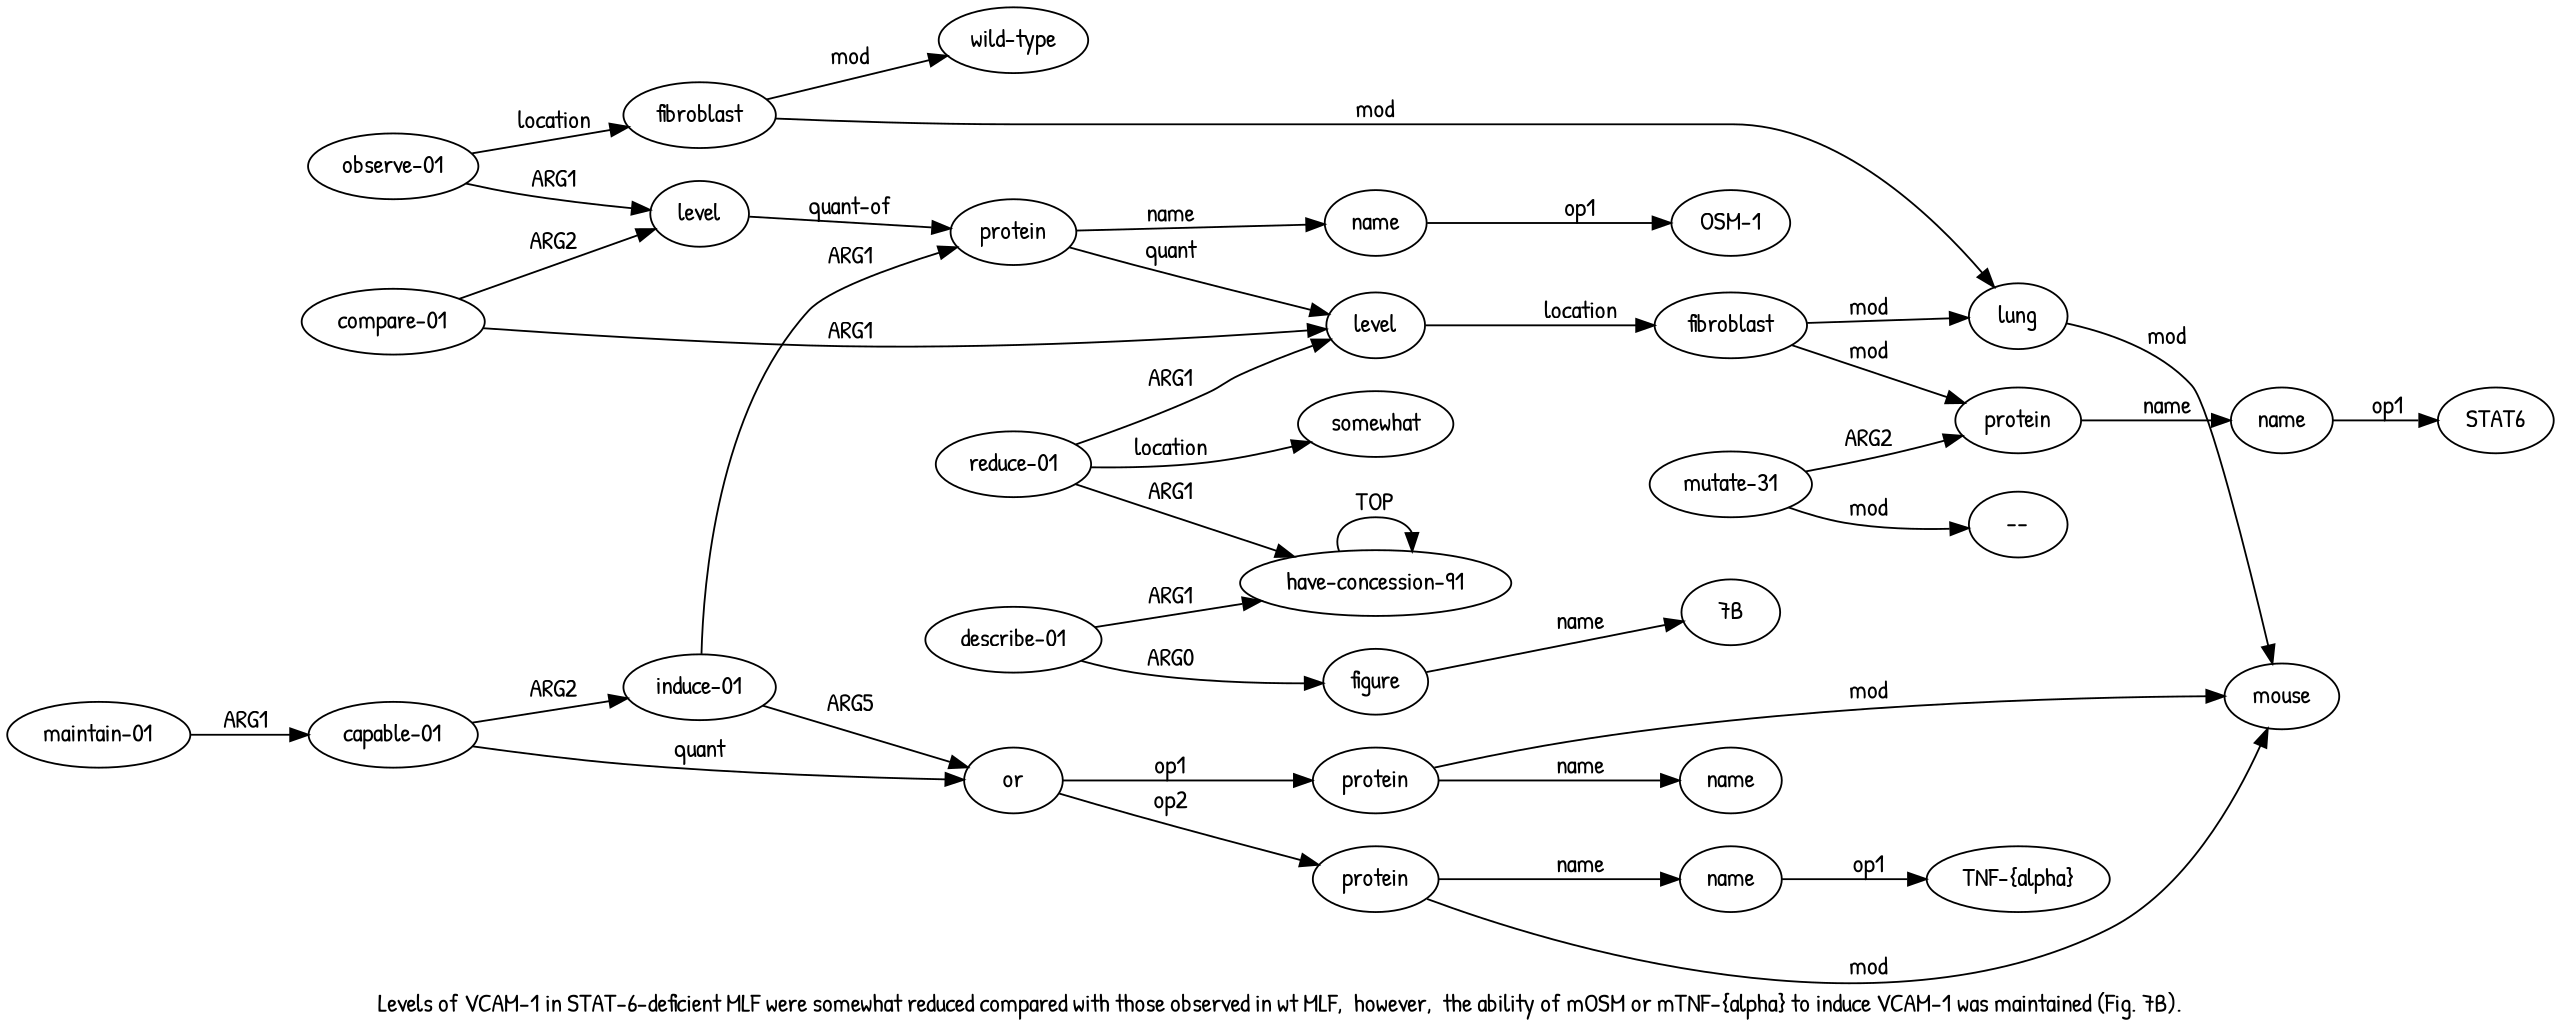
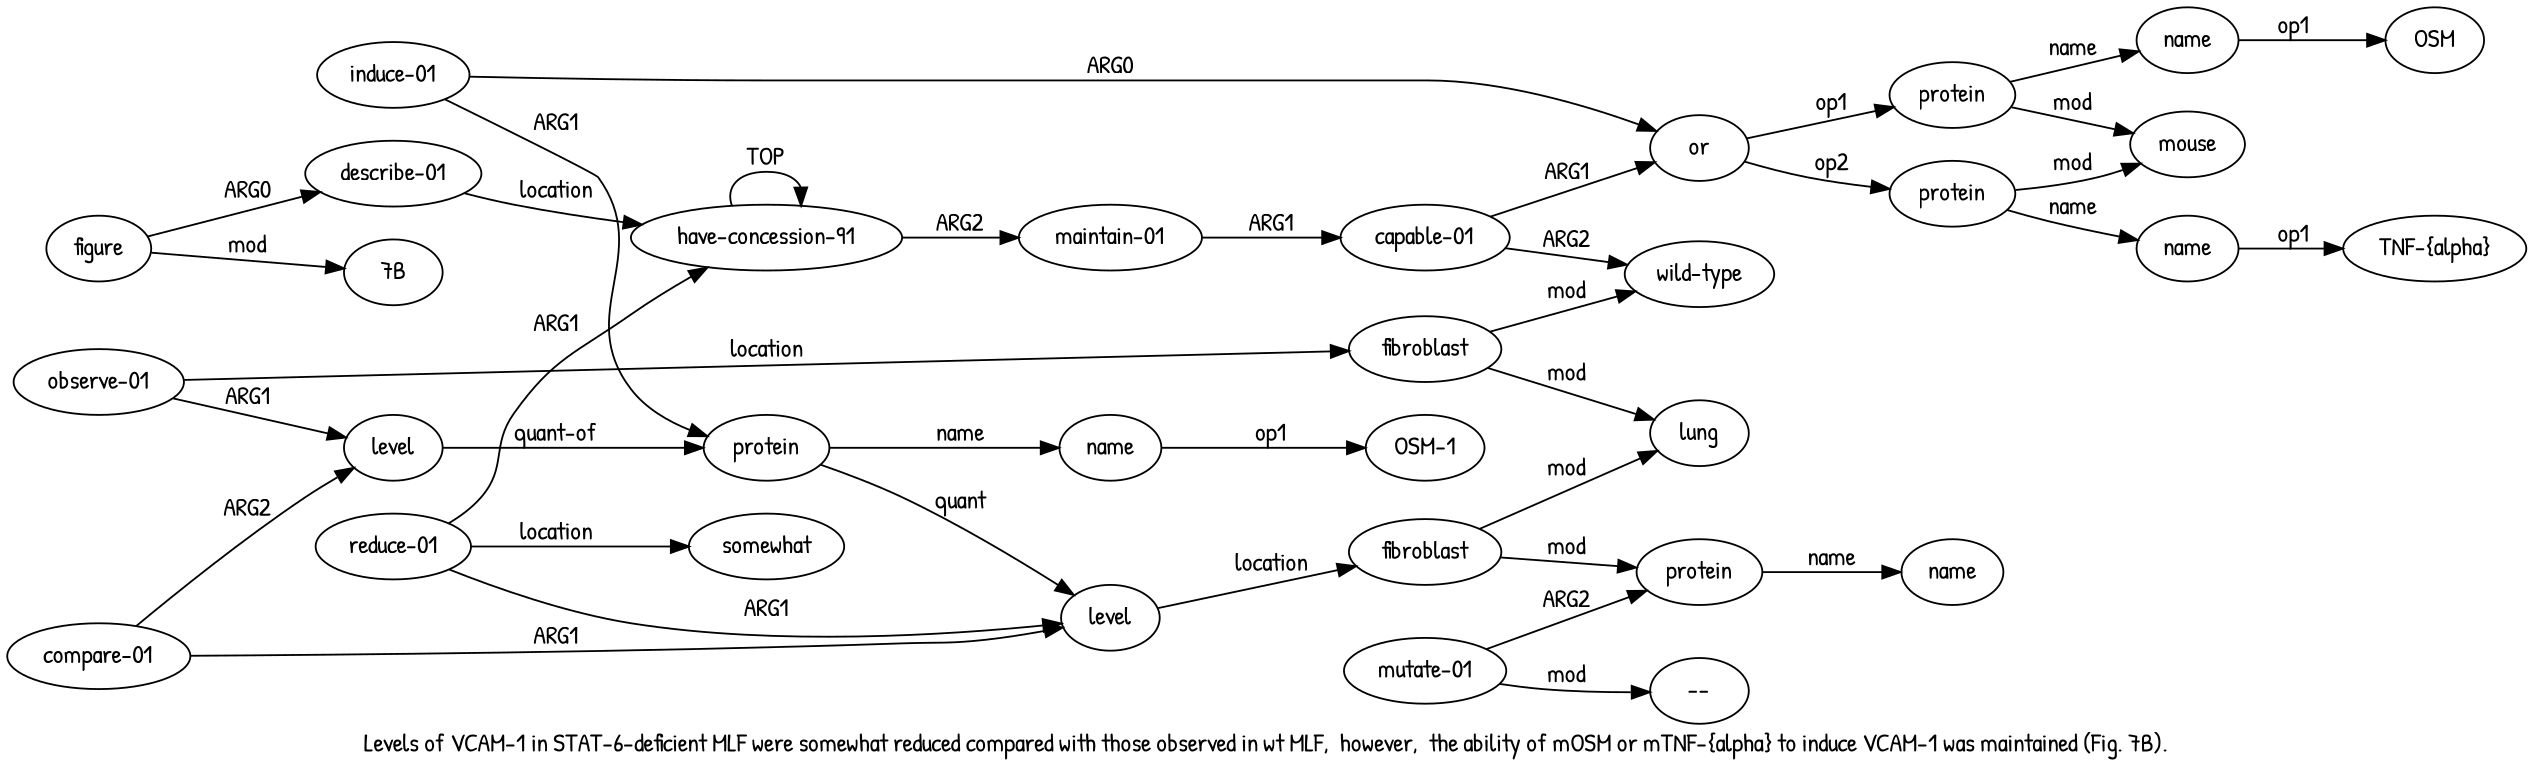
node "OSM": added
edge "have-concession-91" -> "maintain-01": added, label "ARG2"
node "STAT6": removed
edge "lung" -> "mouse": removed, label "mod"
node "mutate-31": label "mutate-31" -> "mutate-01"
edge "describe-01" -> "have-concession-91": label "ARG1" -> "location"
edge "figure" -> "7B": label "name" -> "mod"
edge "describe-01" -> "figure": reversed
edge "induce-01" -> "or": label "ARG5" -> "ARG0"
edge "capable-01" -> "induce-01": now "capable-01" -> "wild-type"
edge "capable-01" -> "or": label "quant" -> "ARG1"
